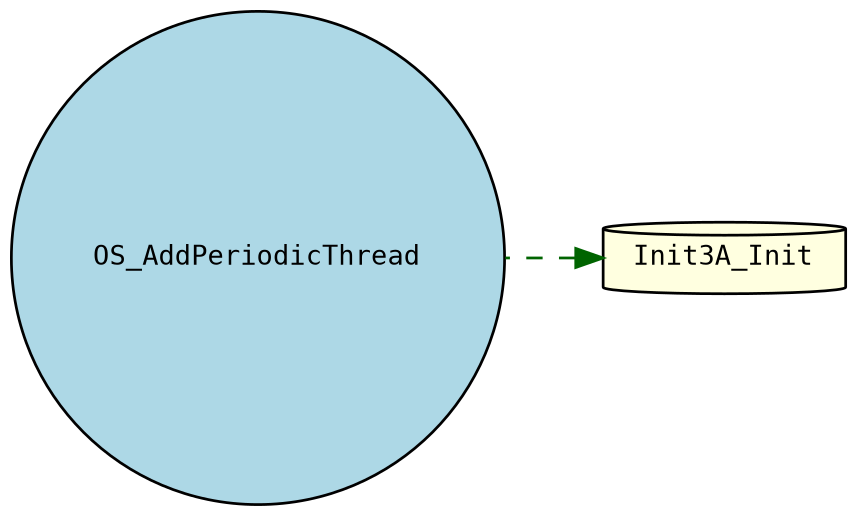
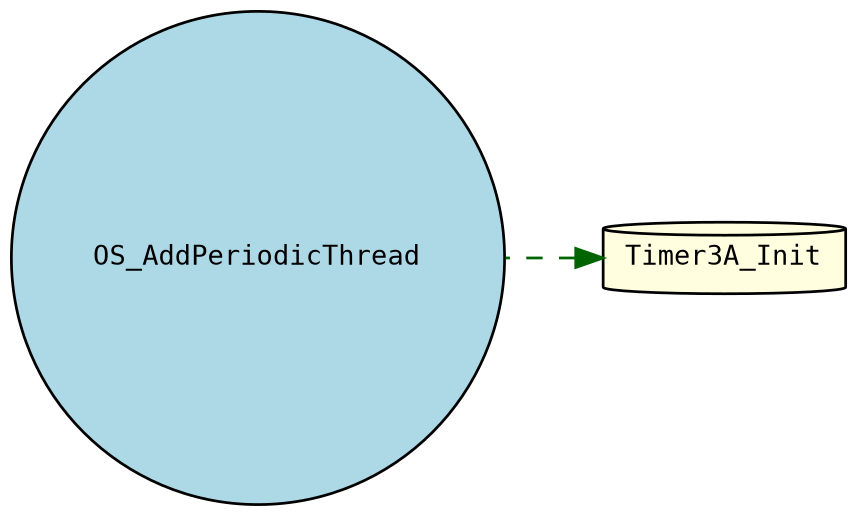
node "Init3A_Init": label "Init3A_Init" -> "Timer3A_Init"
